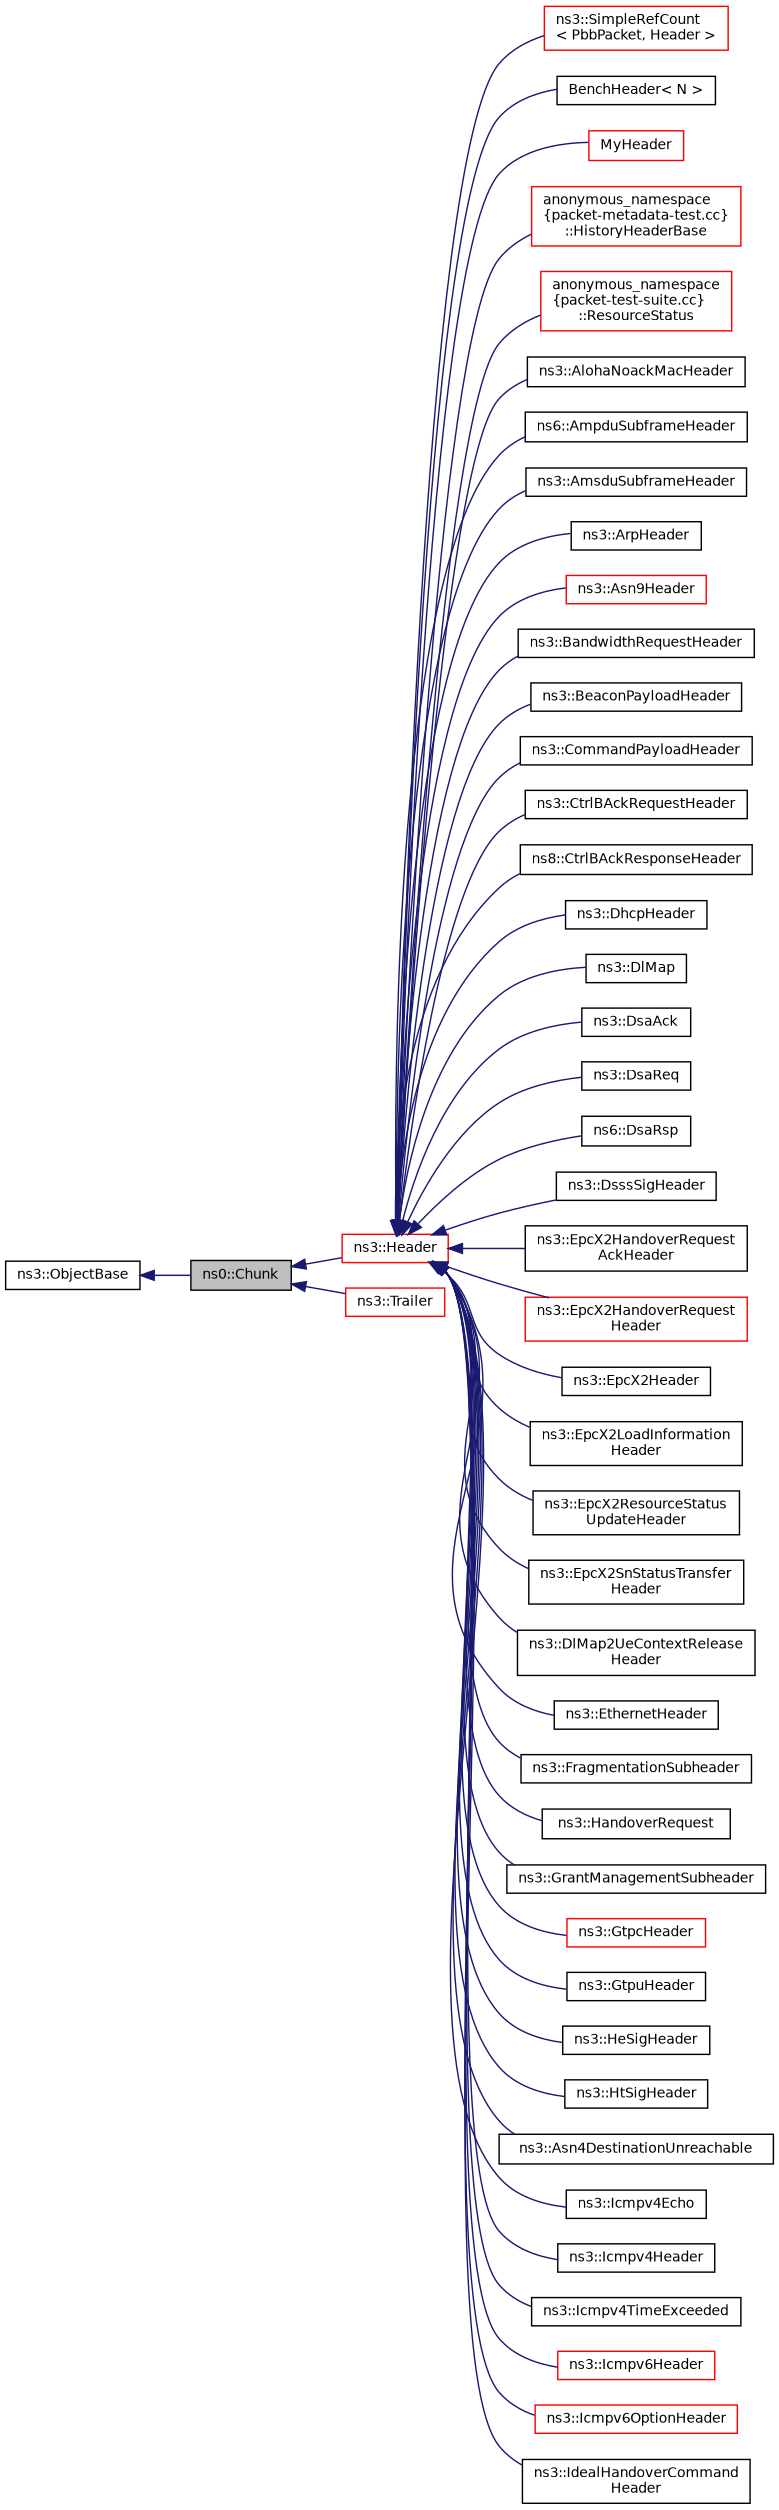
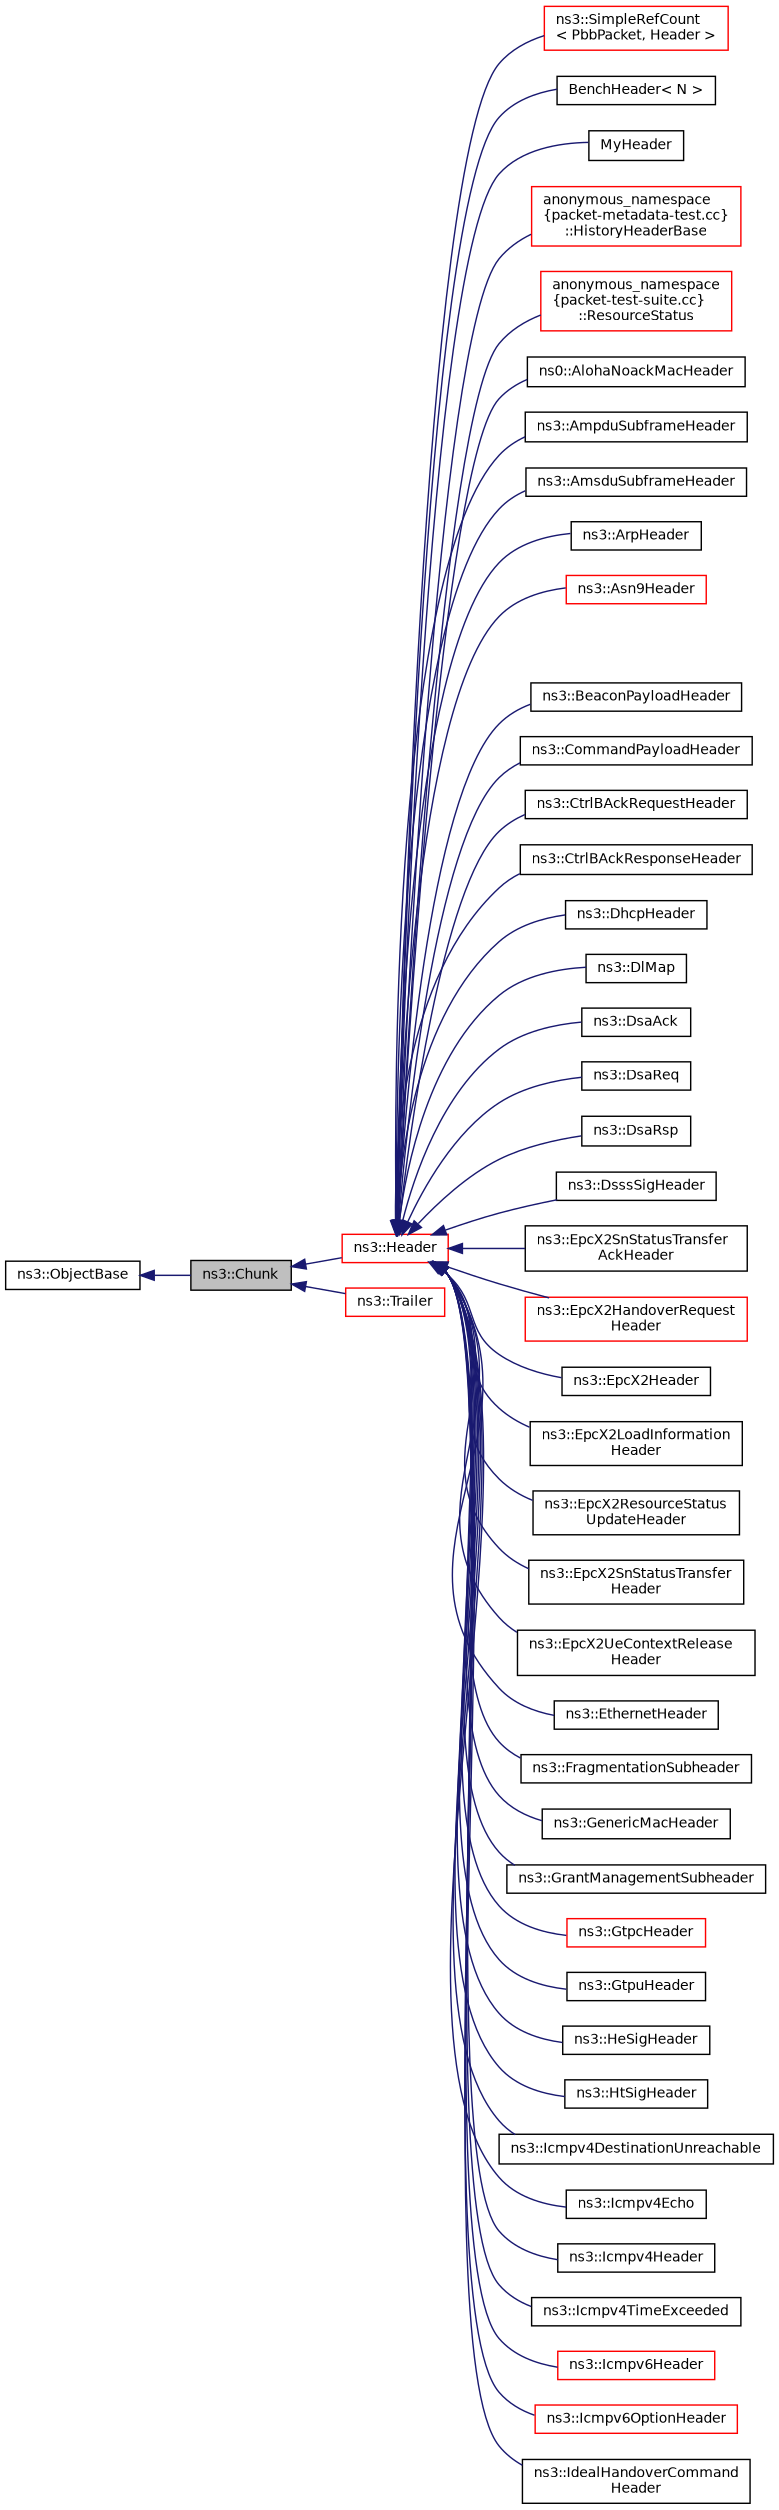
node "MyHeader": color red -> black
node "ns3::AlohaNoackMacHeader": label "ns3::AlohaNoackMacHeader" -> "ns0::AlohaNoackMacHeader"
node "ns6::AmpduSubframeHeader": label "ns6::AmpduSubframeHeader" -> "ns3::AmpduSubframeHeader"
node "ns3::BandwidthRequestHeader": removed
node "ns8::CtrlBAckResponseHeader": label "ns8::CtrlBAckResponseHeader" -> "ns3::CtrlBAckResponseHeader"
node "ns6::DsaRsp": label "ns6::DsaRsp" -> "ns3::DsaRsp"
node "ns3::EpcX2HandoverRequest AckHeader": label "ns3::EpcX2HandoverRequest AckHeader" -> "ns3::EpcX2SnStatusTransfer AckHeader"
node "ns0::Chunk": label "ns0::Chunk" -> "ns3::Chunk"
node "ns3::DlMap2UeContextRelease Header": label "ns3::DlMap2UeContextRelease Header" -> "ns3::EpcX2UeContextRelease Header"
node "ns3::HandoverRequest": label "ns3::HandoverRequest" -> "ns3::GenericMacHeader"
node "ns3::Asn4DestinationUnreachable": label "ns3::Asn4DestinationUnreachable" -> "ns3::Icmpv4DestinationUnreachable"
